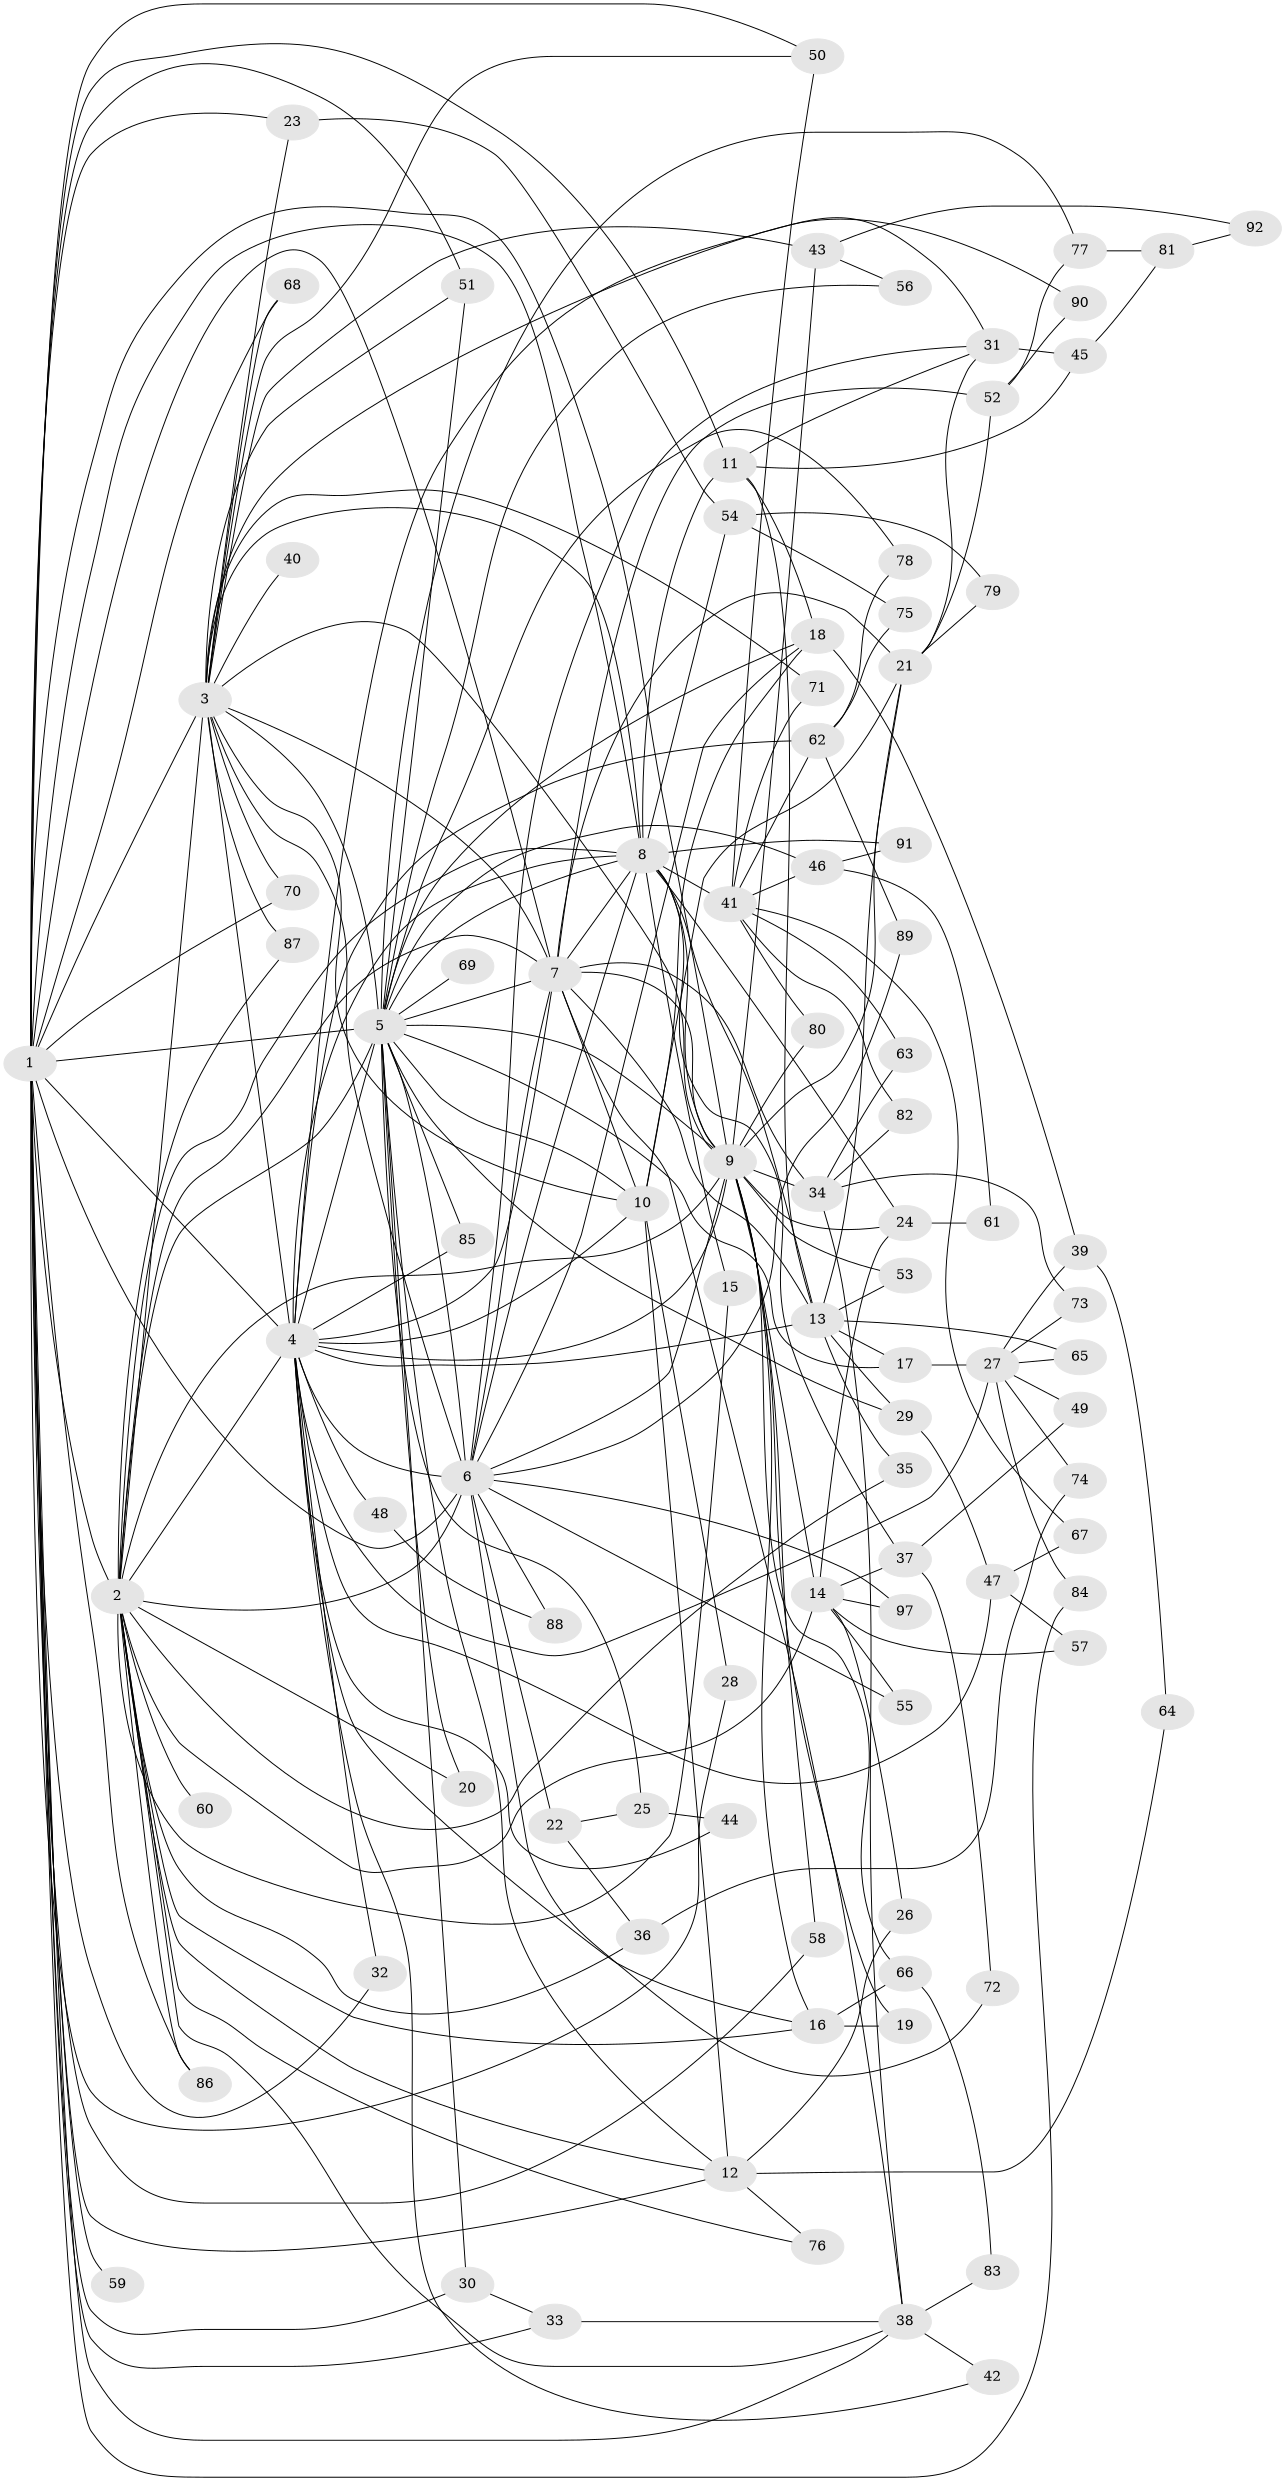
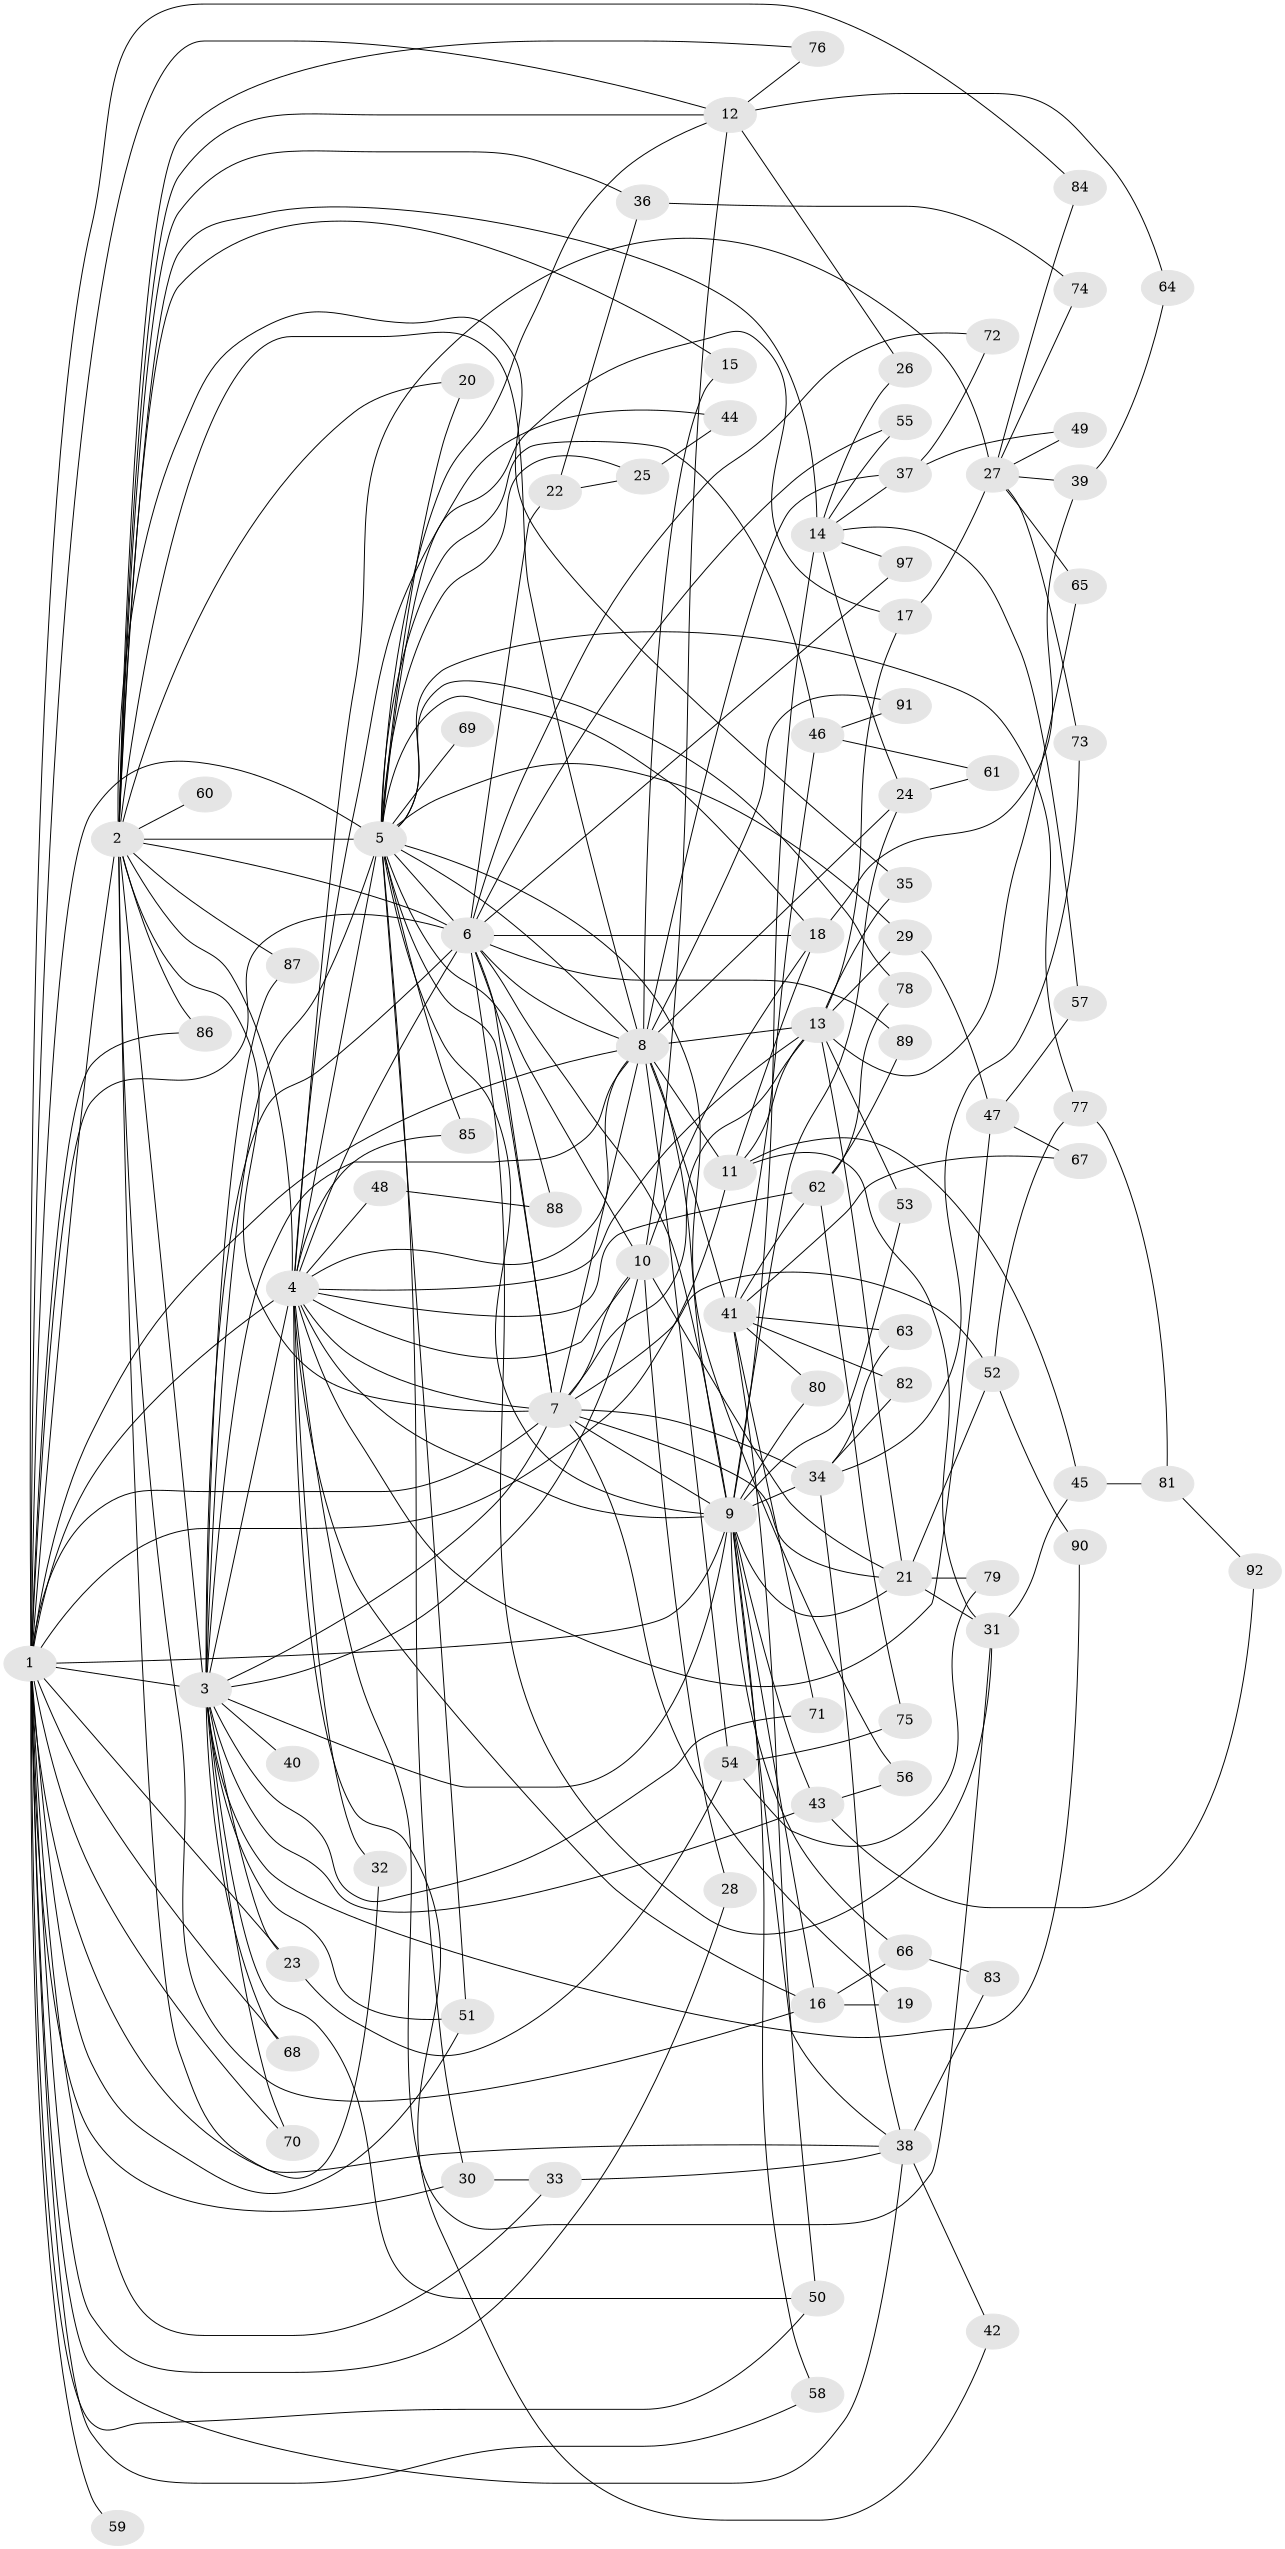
edge "9" -- "2": removed
